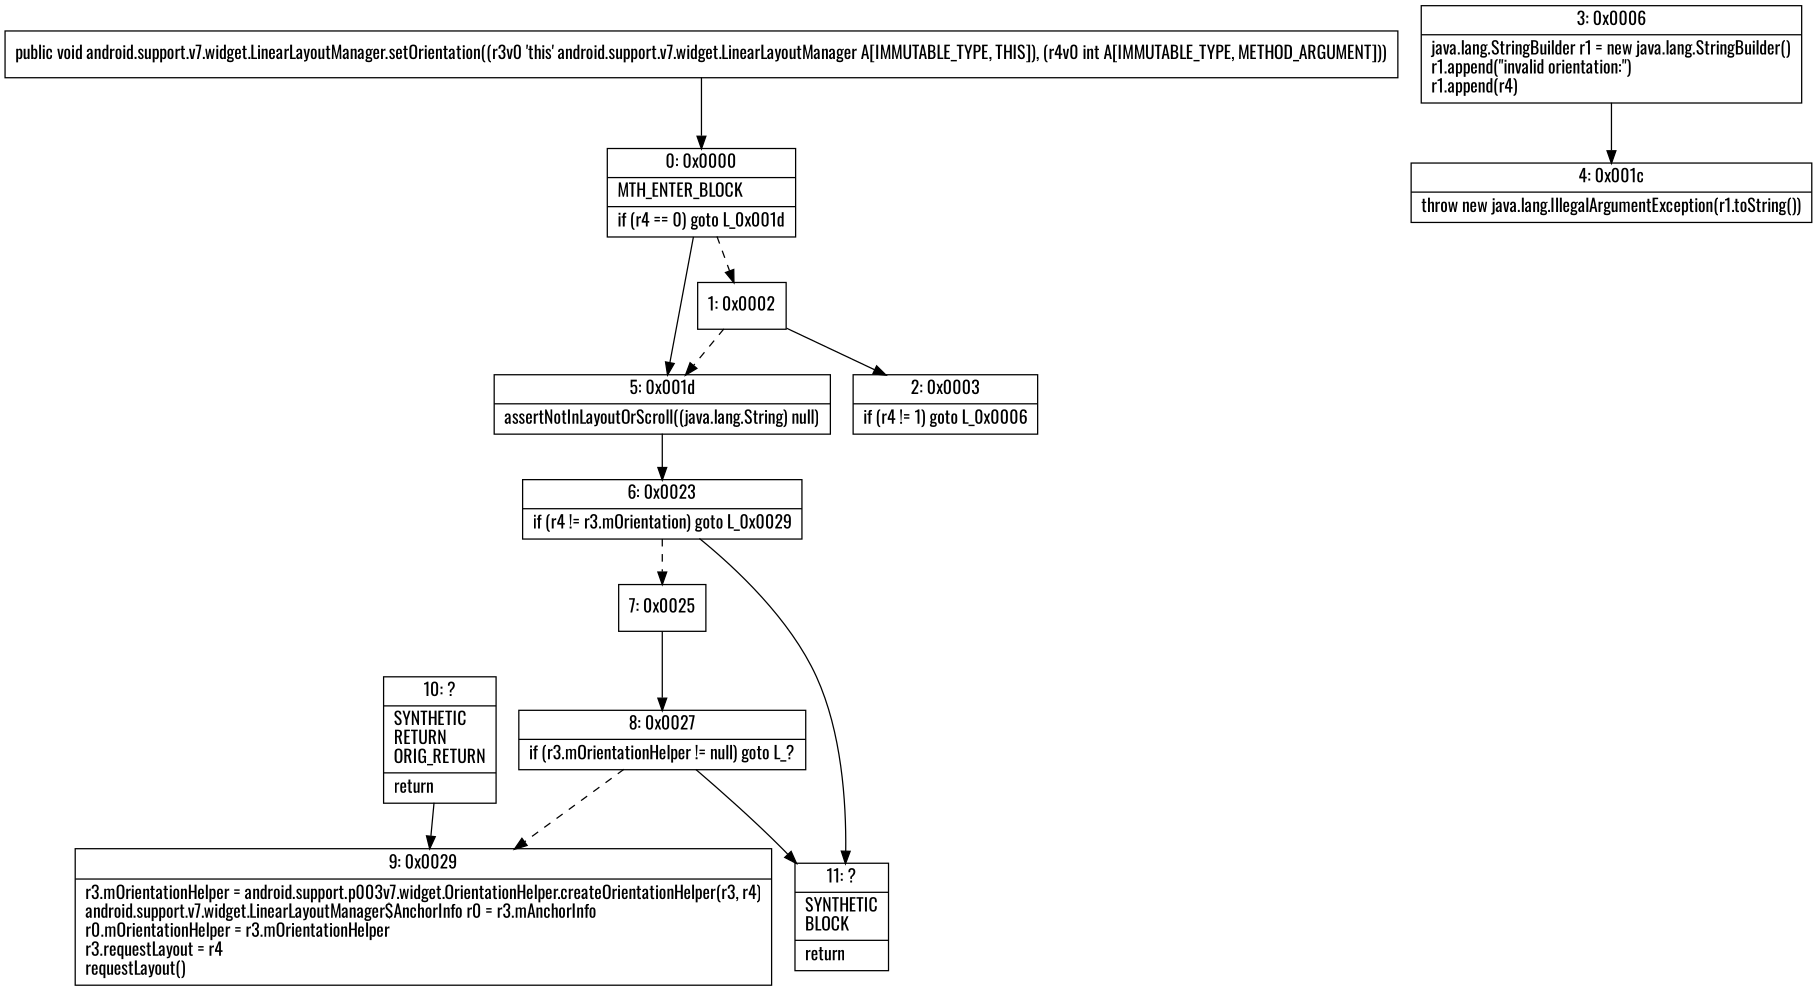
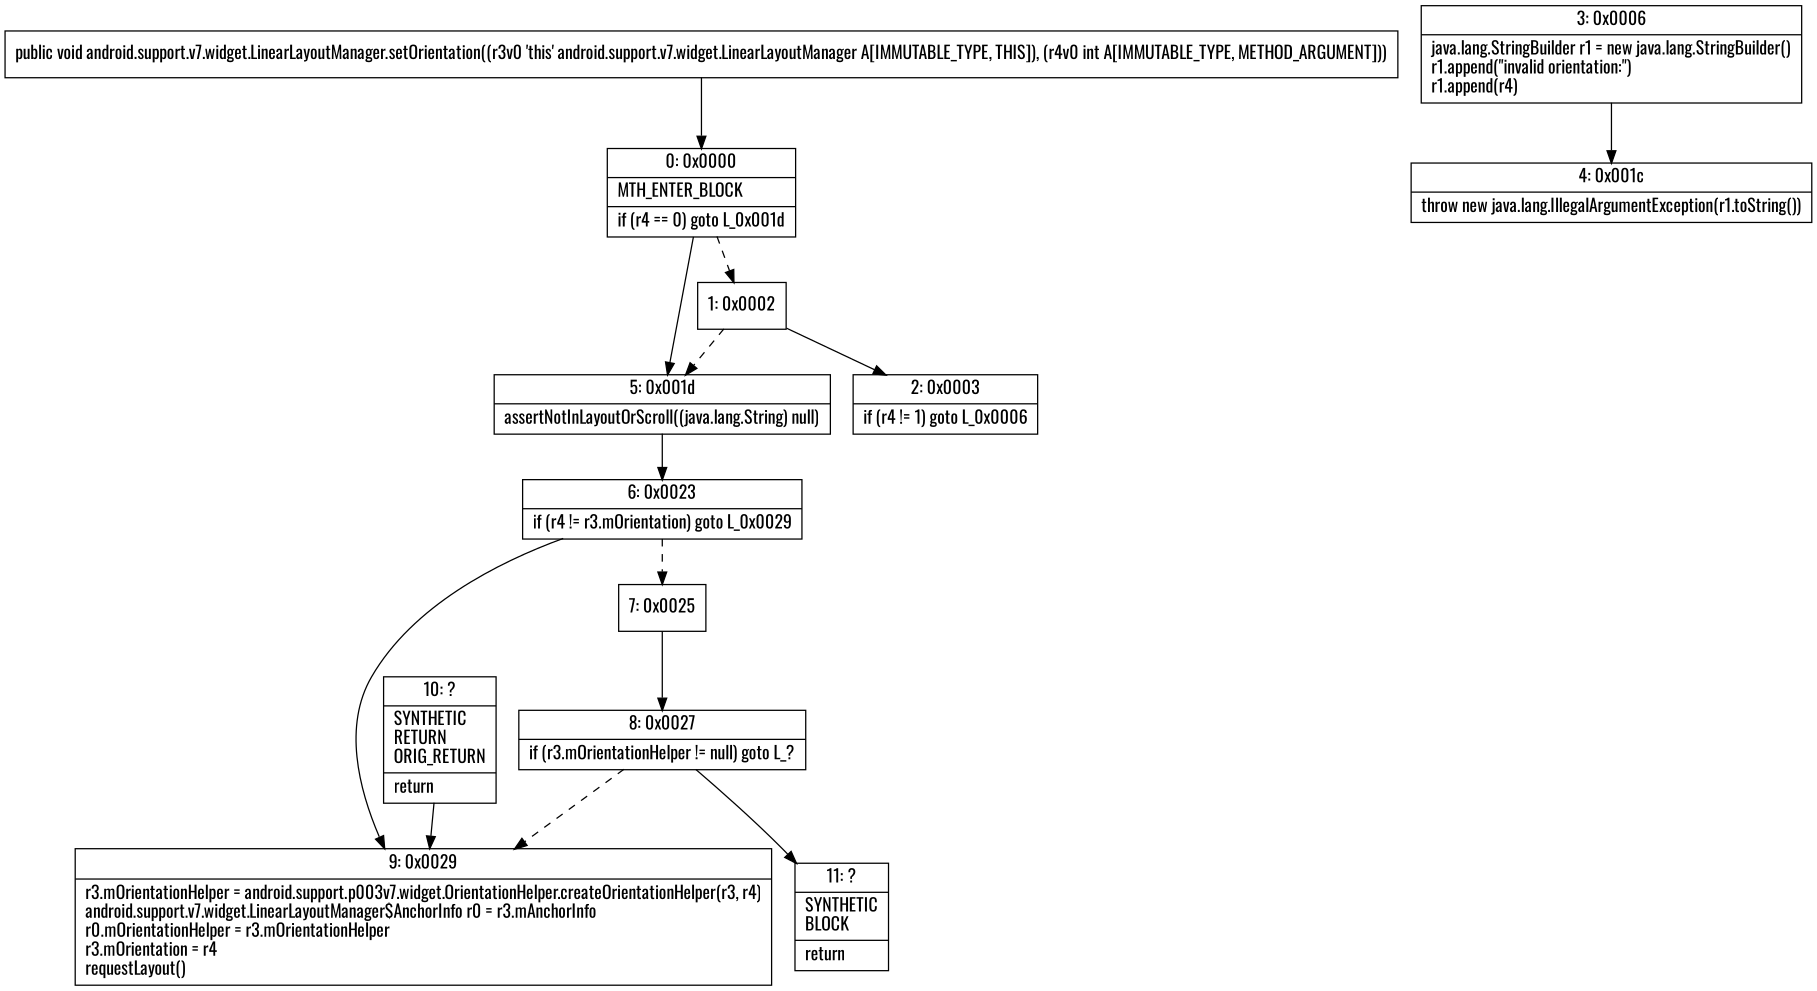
edge "6: 0x0023" -> "11: ?": now "6: 0x0023" -> "9: 0x0029"
node "9: 0x0029": text "r3.requestLayout = r4" -> "r3.mOrientation = r4"
